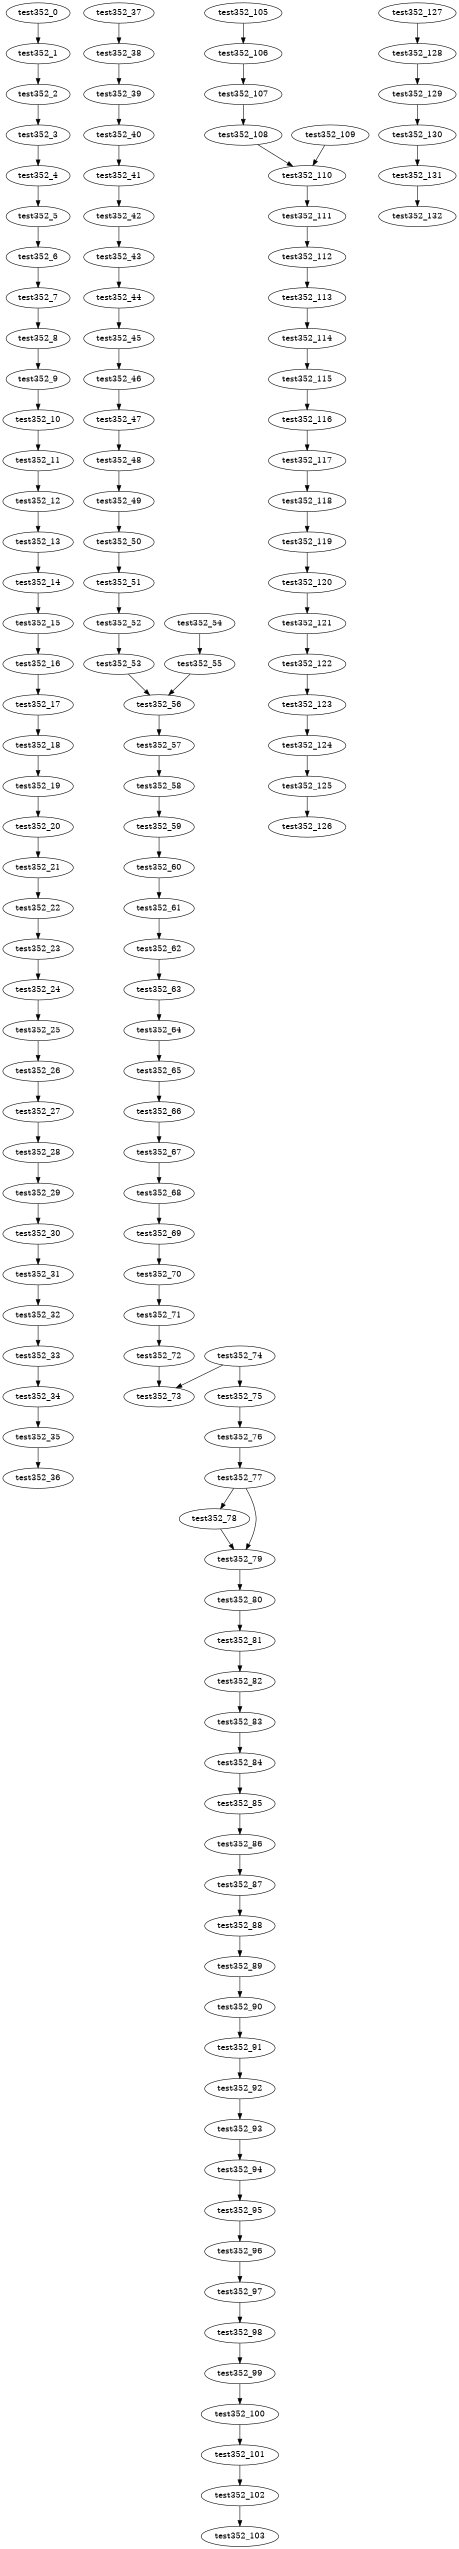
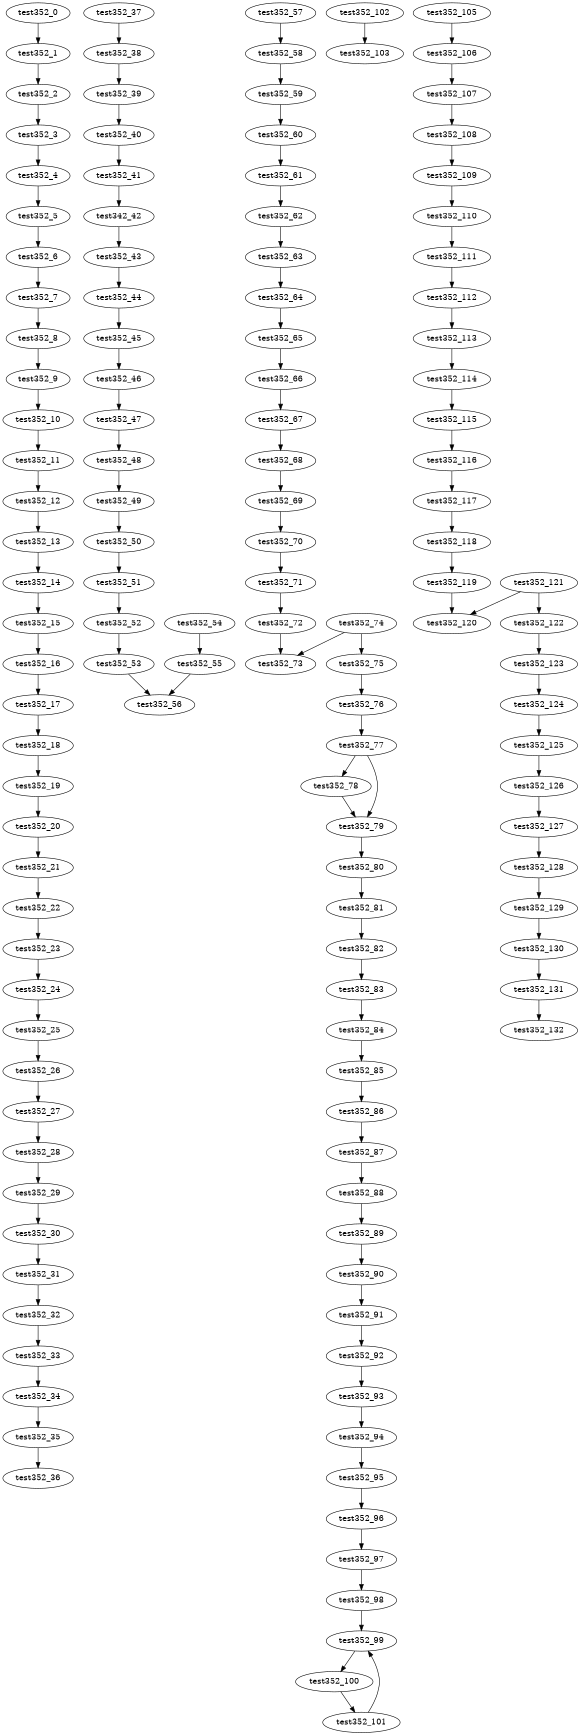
edge "test352_108" -> "test352_110": now "test352_108" -> "test352_109"
node "test352_42": label "test352_42" -> "test342_42"
edge "test352_120" -> "test352_121": reversed
edge "test352_56" -> "test352_57": removed
edge "test352_126" -> "test352_127": added
edge "test352_101" -> "test352_102": now "test352_101" -> "test352_99"
